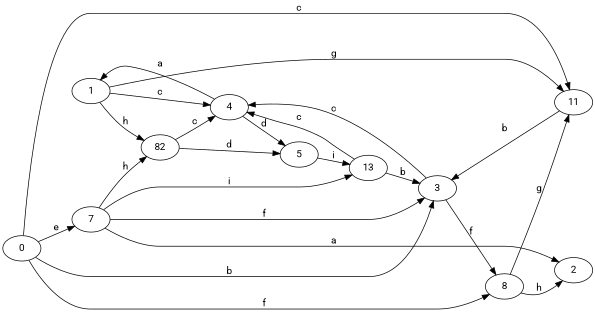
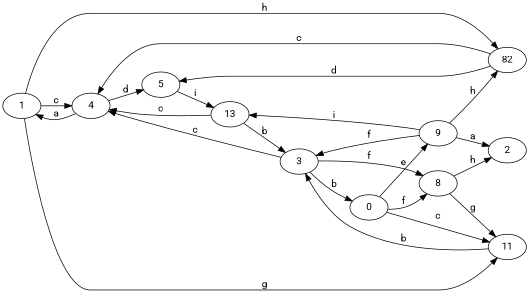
node "7": label "7" -> "9"
edge "0" -> "3": reversed
